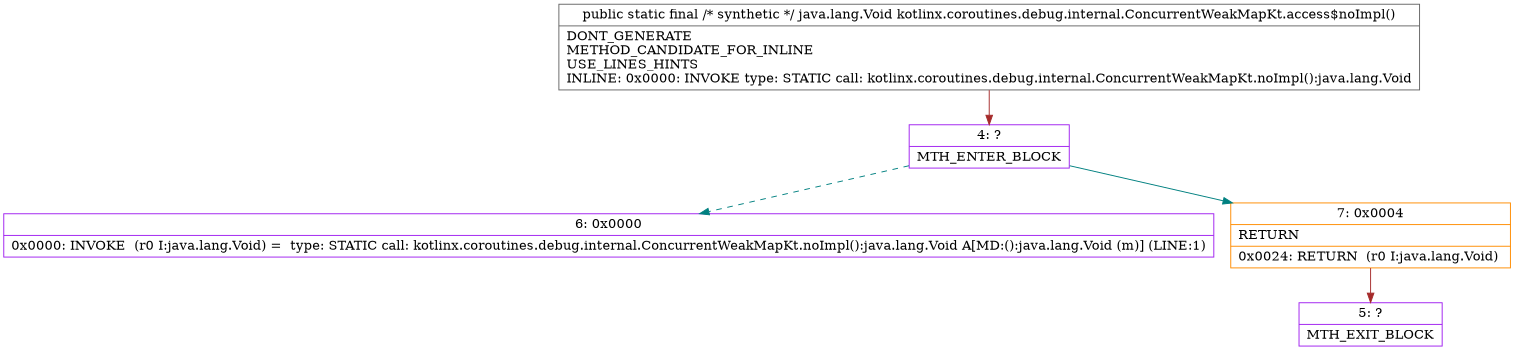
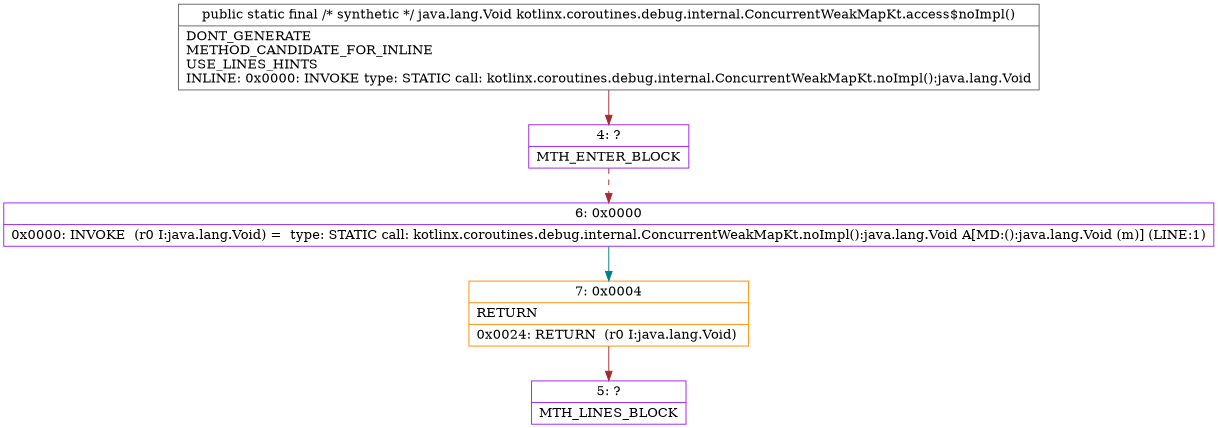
edge "4: ?" -> "7: 0x0004": now "6: 0x0000" -> "7: 0x0004"
edge "4: ?" -> "6: 0x0000": color teal -> brown
node "5: ?": text "MTH_EXIT_BLOCK" -> "MTH_LINES_BLOCK"
